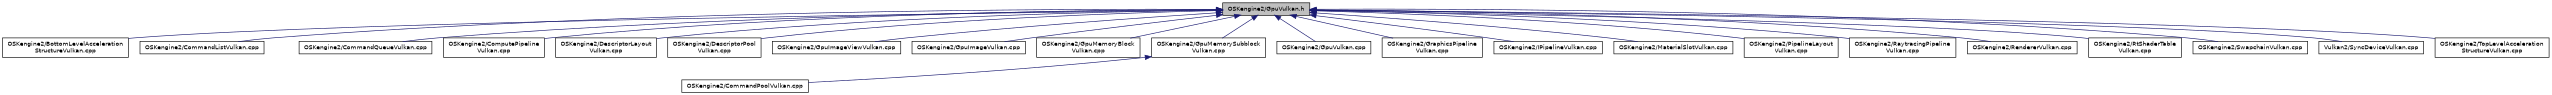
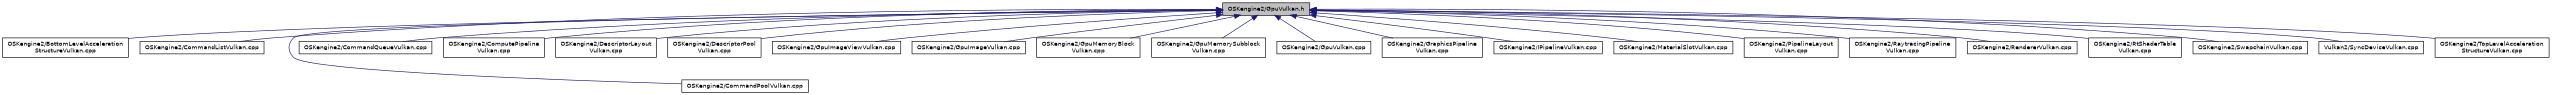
edge "OSKengine2/CommandPoolVulkan.cpp" -> "OSKengine2/GpuMemorySubblock Vulkan.cpp": now "OSKengine2/CommandPoolVulkan.cpp" -> "OSKengine2/GpuVulkan.h"
